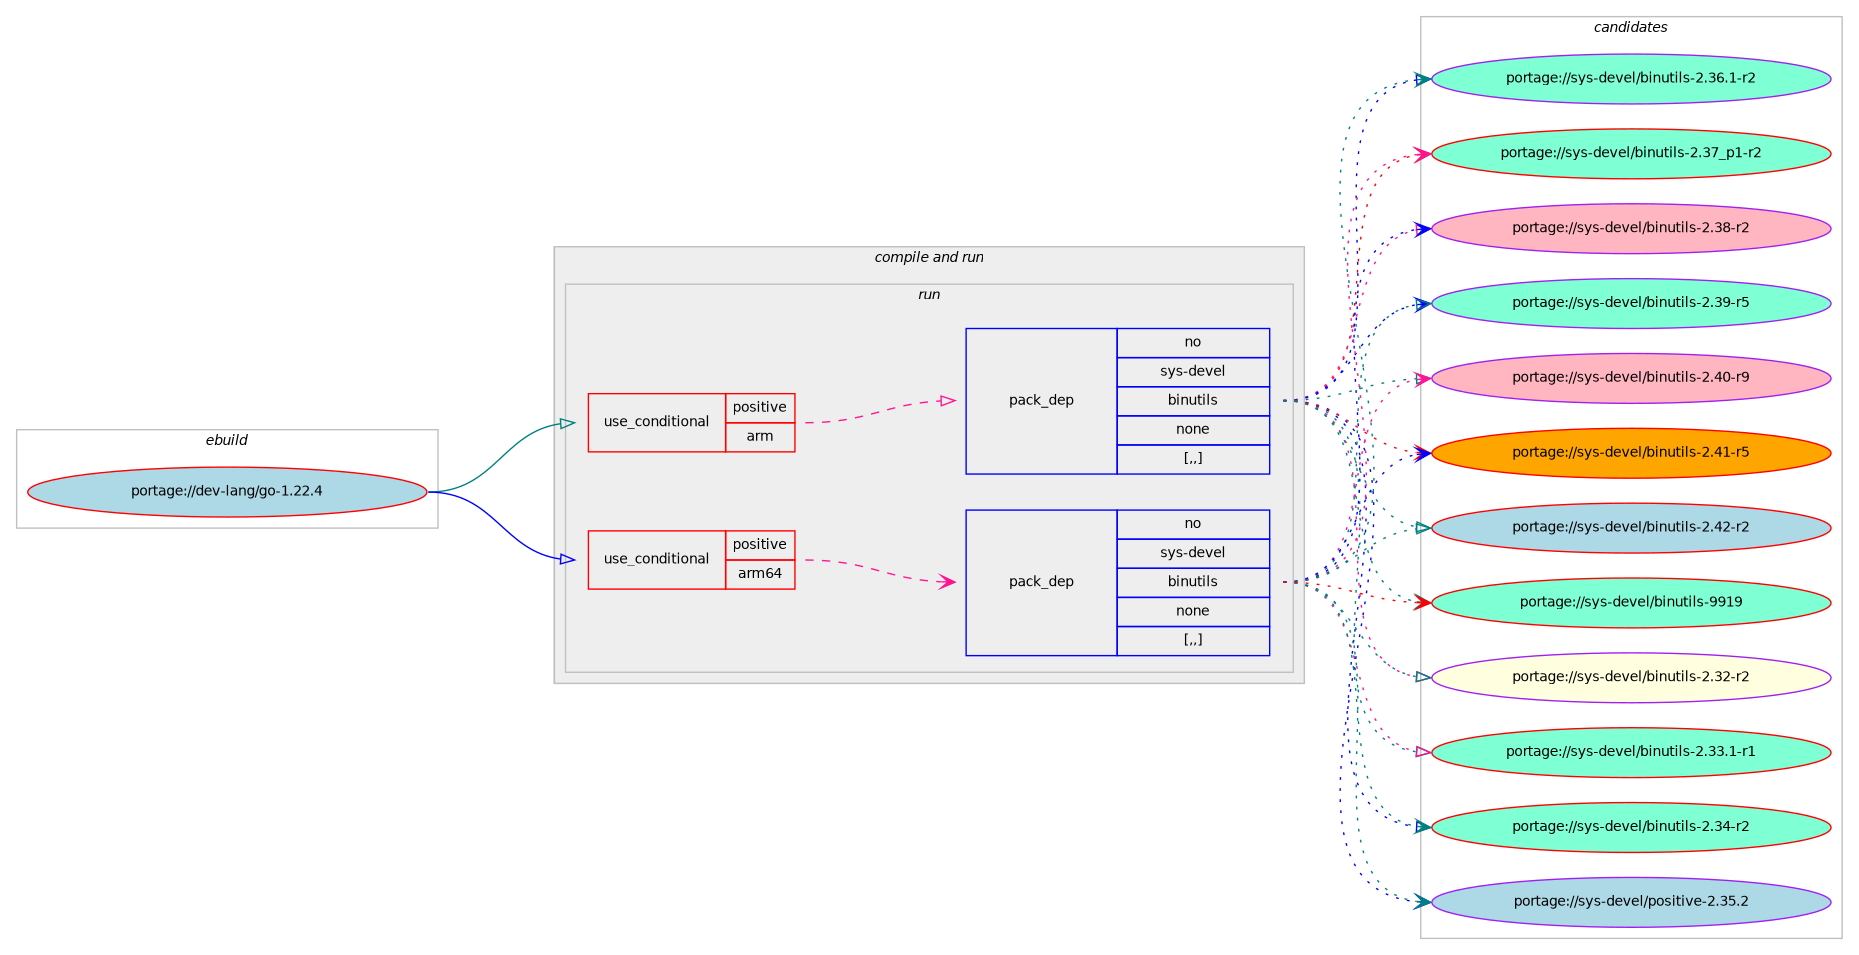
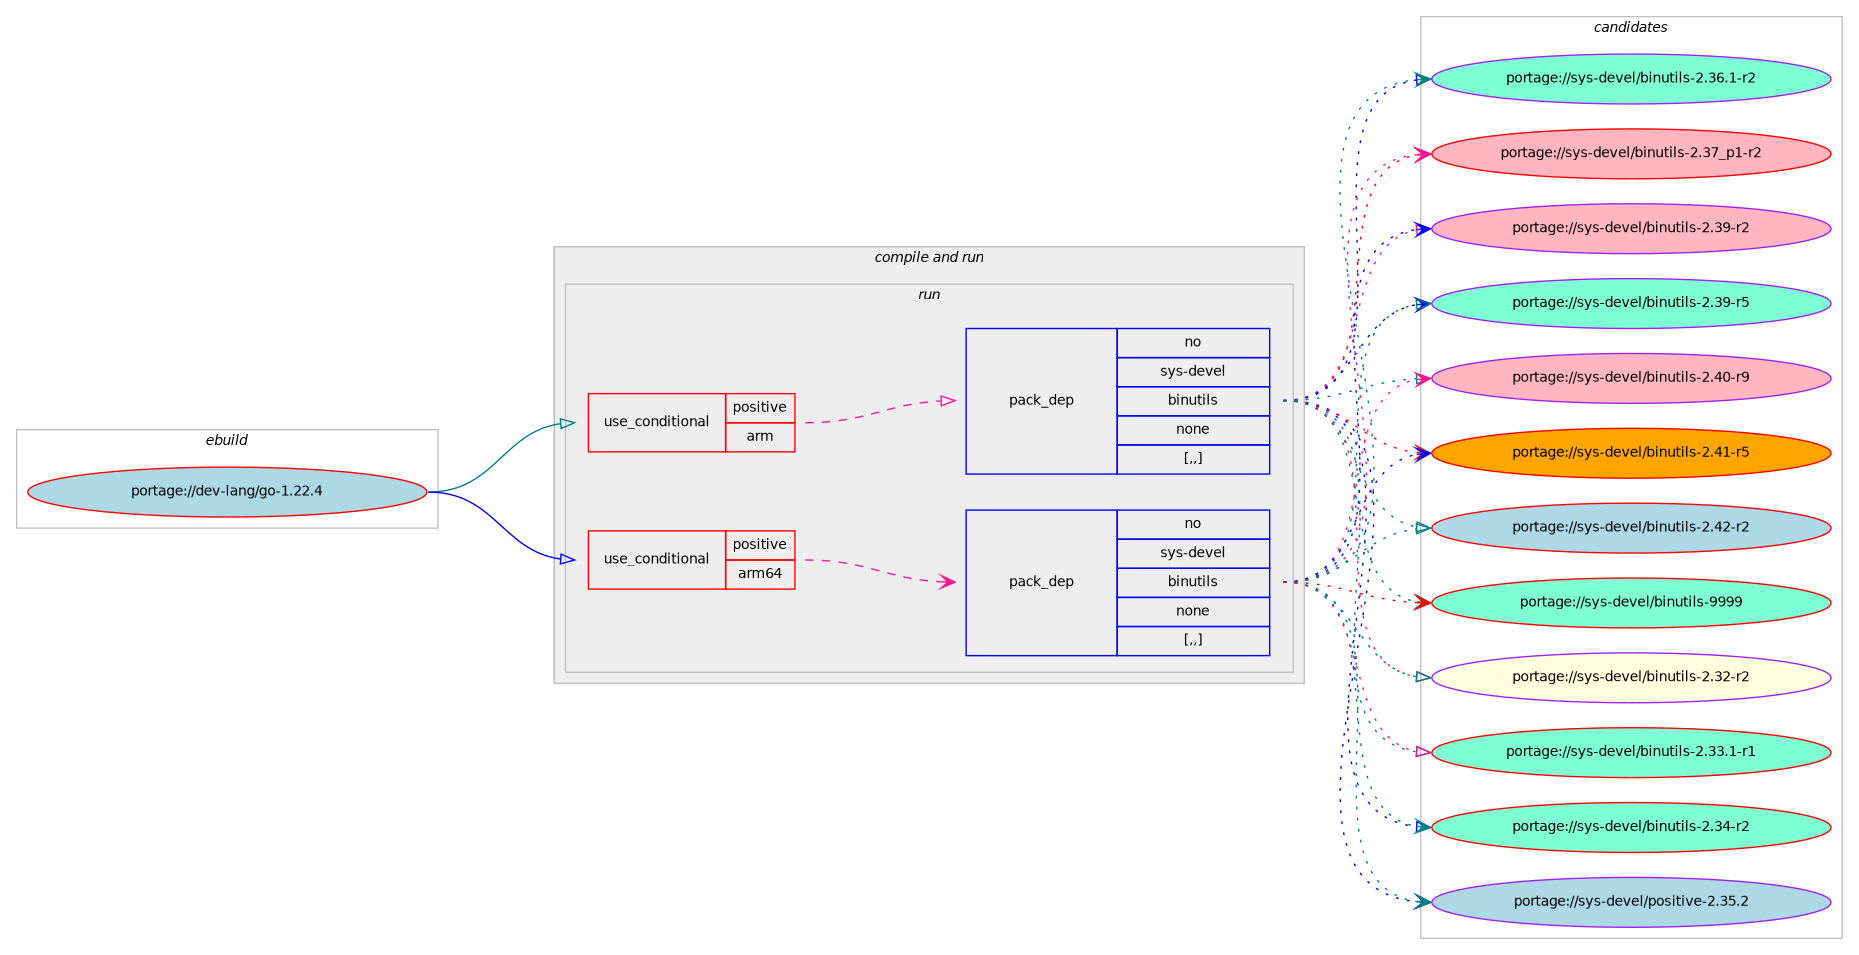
node "portage://sys-devel/binutils-2.37_p1-r2": fillcolor aquamarine -> lightpink
node "portage://sys-devel/binutils-2.38-r2": label "portage://sys-devel/binutils-2.38-r2" -> "portage://sys-devel/binutils-2.39-r2"
node "portage://sys-devel/binutils-9919": label "portage://sys-devel/binutils-9919" -> "portage://sys-devel/binutils-9999"
